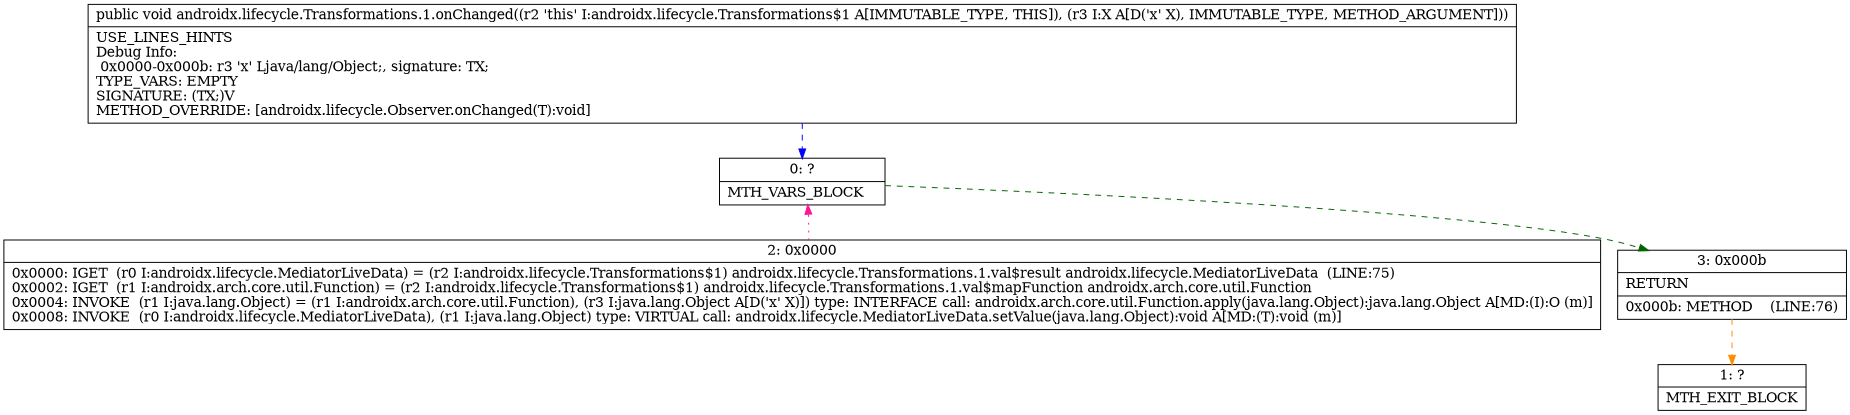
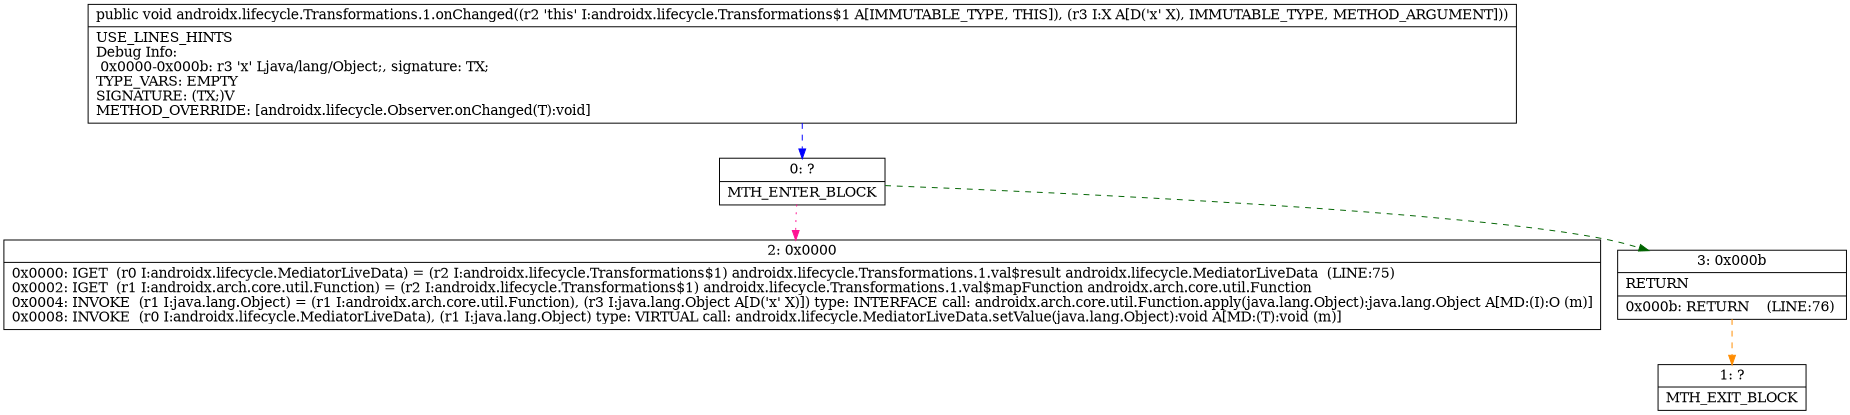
node "0: ?": text "MTH_VARS_BLOCK" -> "MTH_ENTER_BLOCK"
edge "2: 0x0000" -> "0: ?": reversed
node "3: 0x000b": text "0x000b: METHOD    (LINE:76)" -> "0x000b: RETURN    (LINE:76)"
